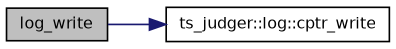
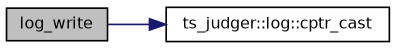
node "ts_judger::log::cptr_write": label "ts_judger::log::cptr_write" -> "ts_judger::log::cptr_cast"
